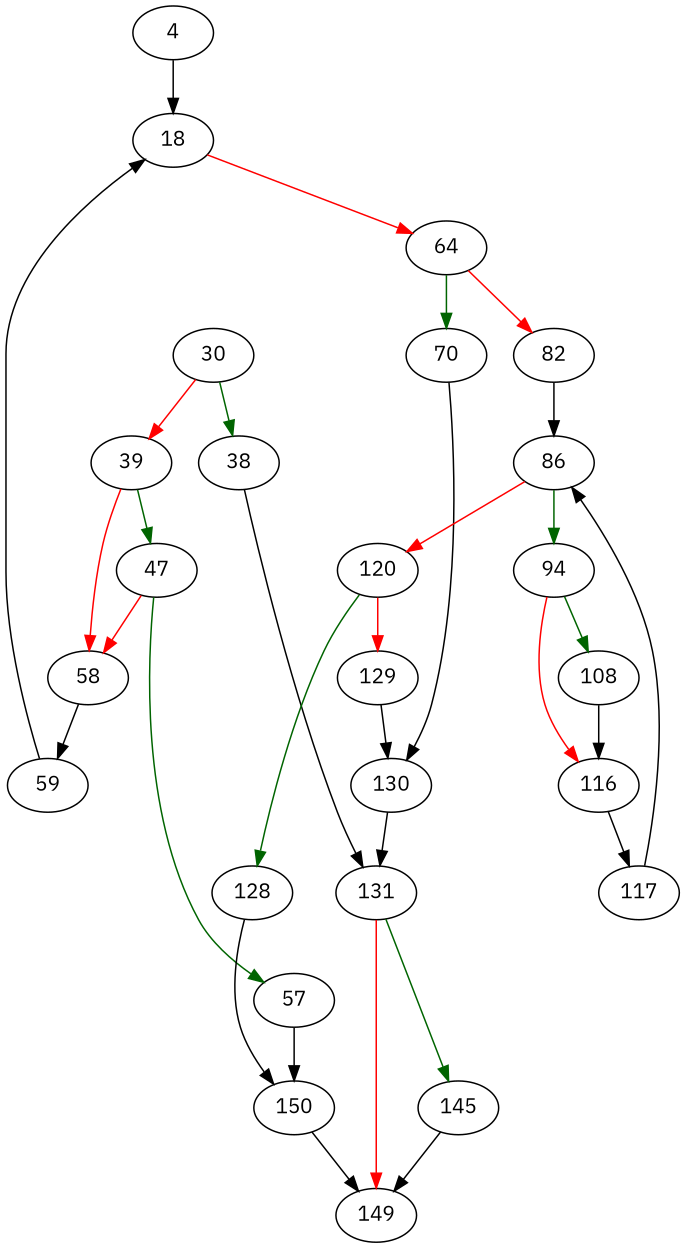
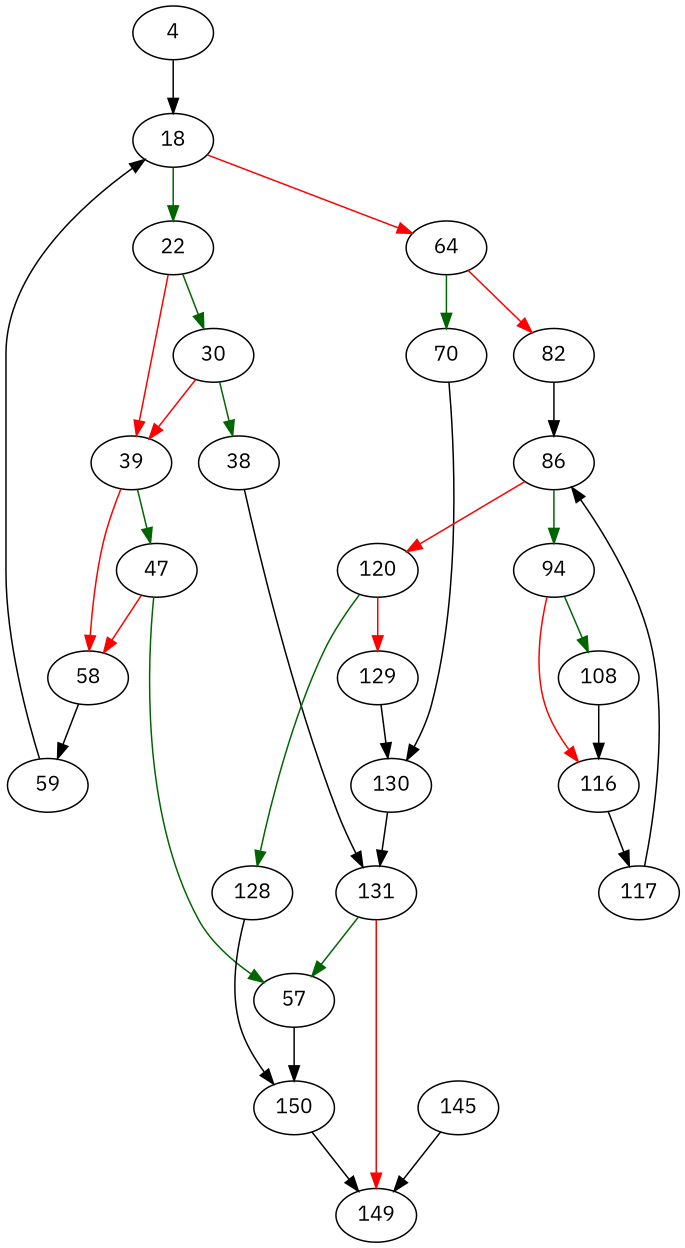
node "22": added
edge "131" -> "145": now "131" -> "57"
